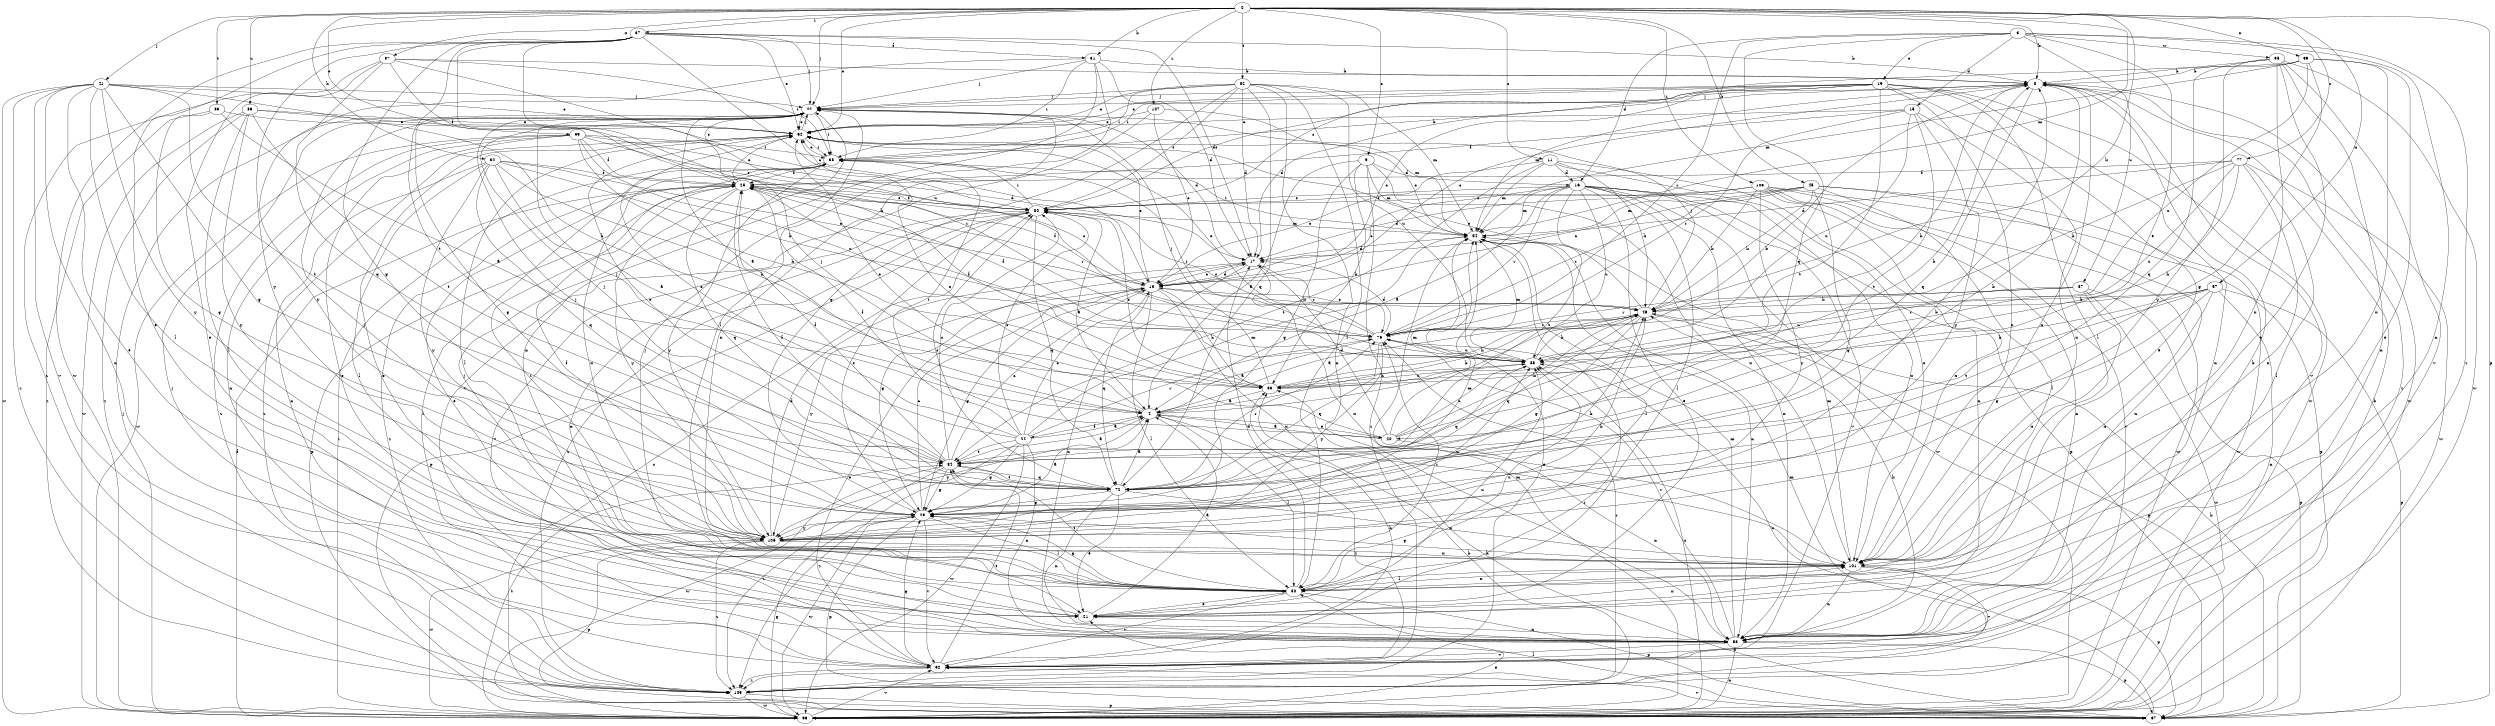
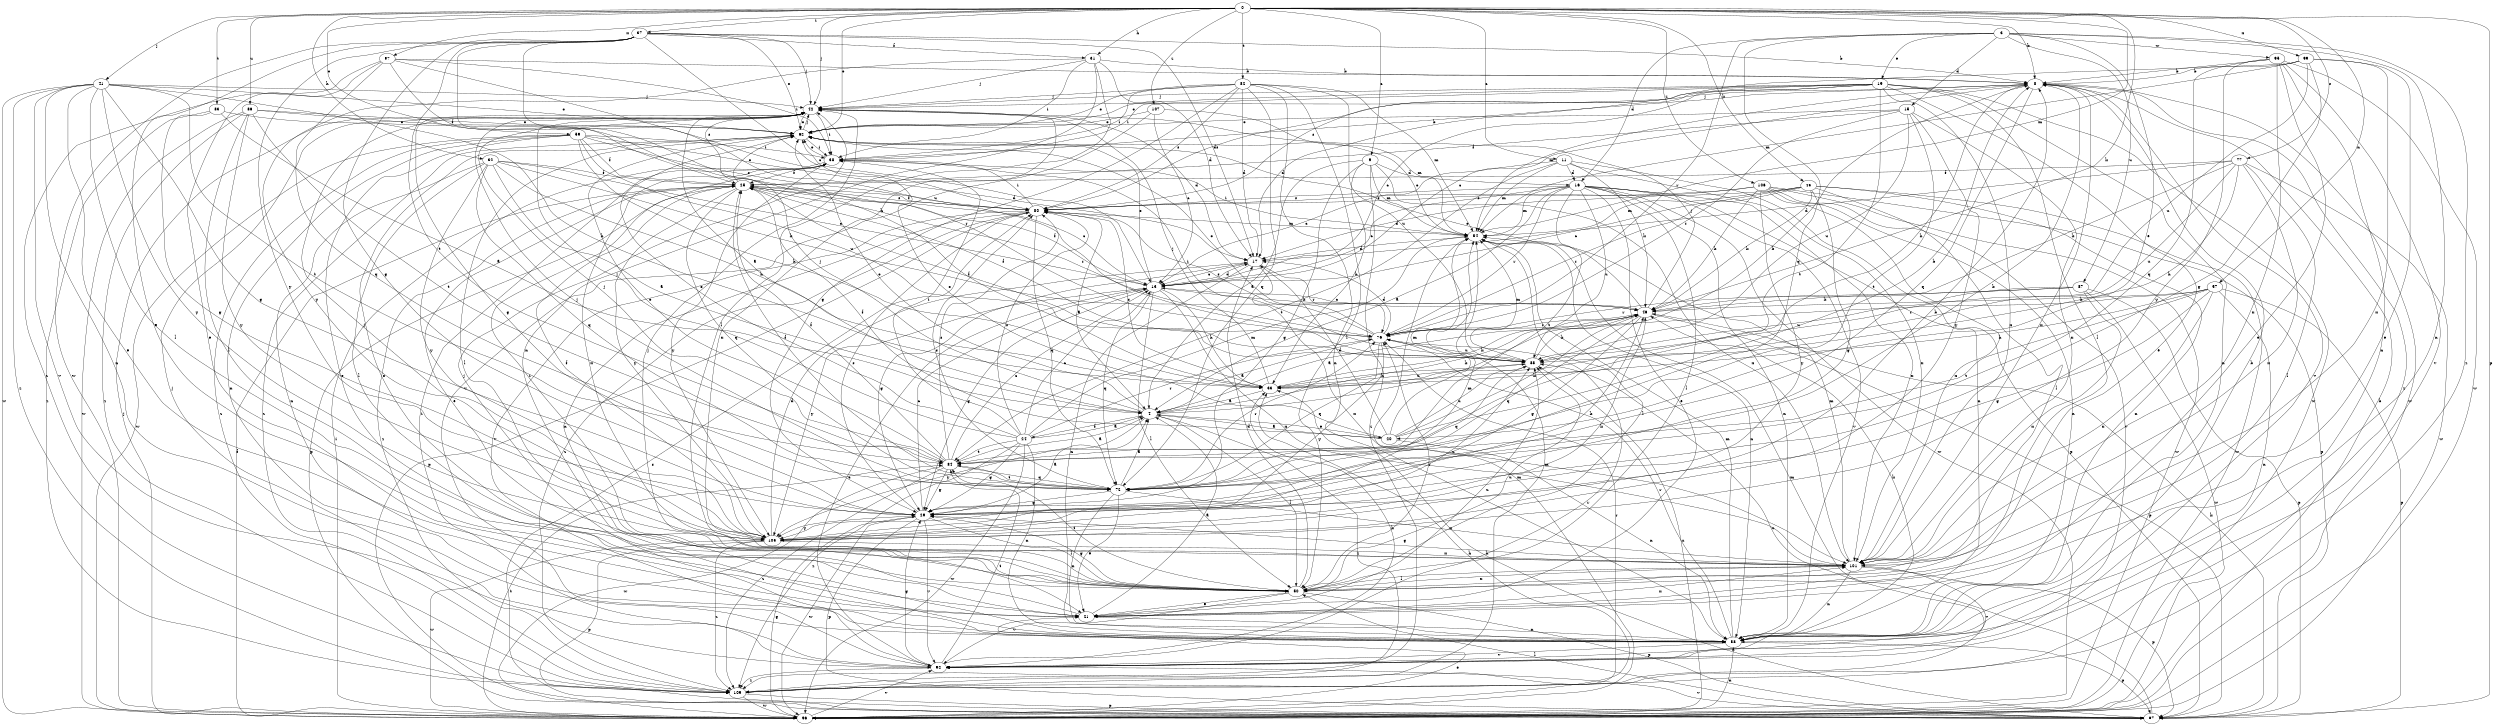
edge "109" -> "54": label "e" -> "m"
